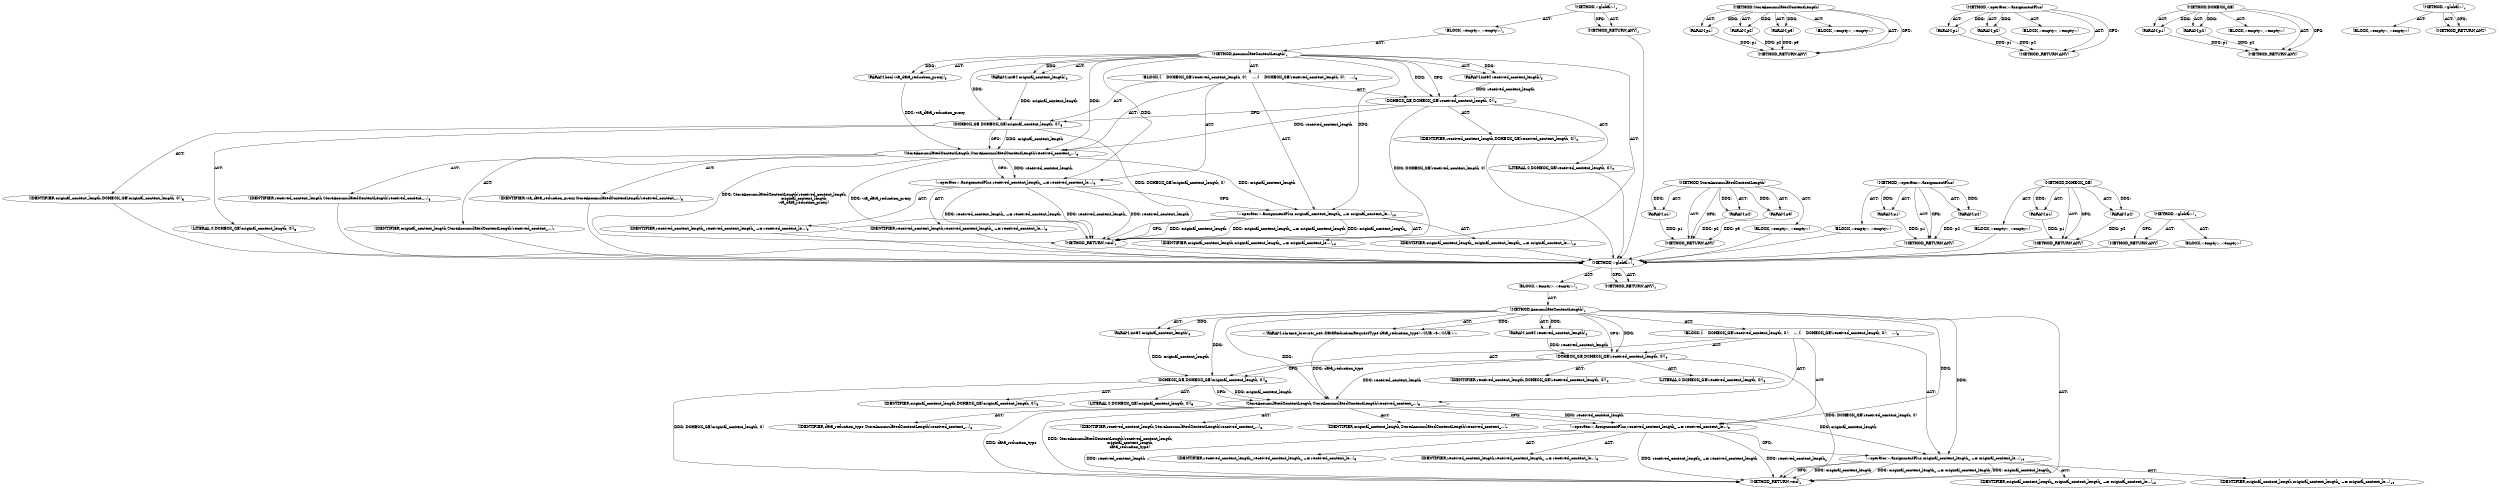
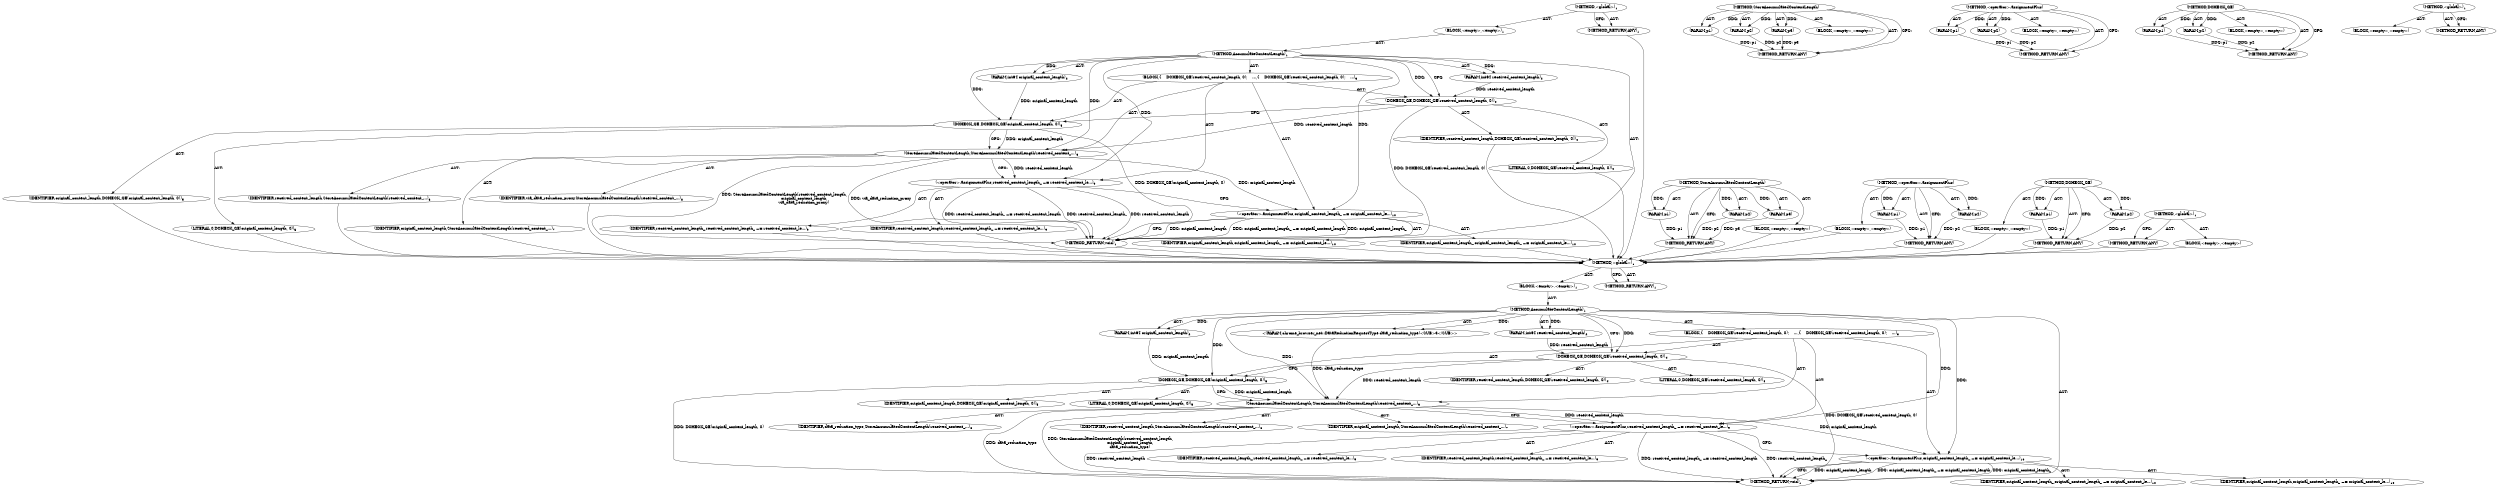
node "(PARAM,bool via_data_reduction_proxy)": removed
